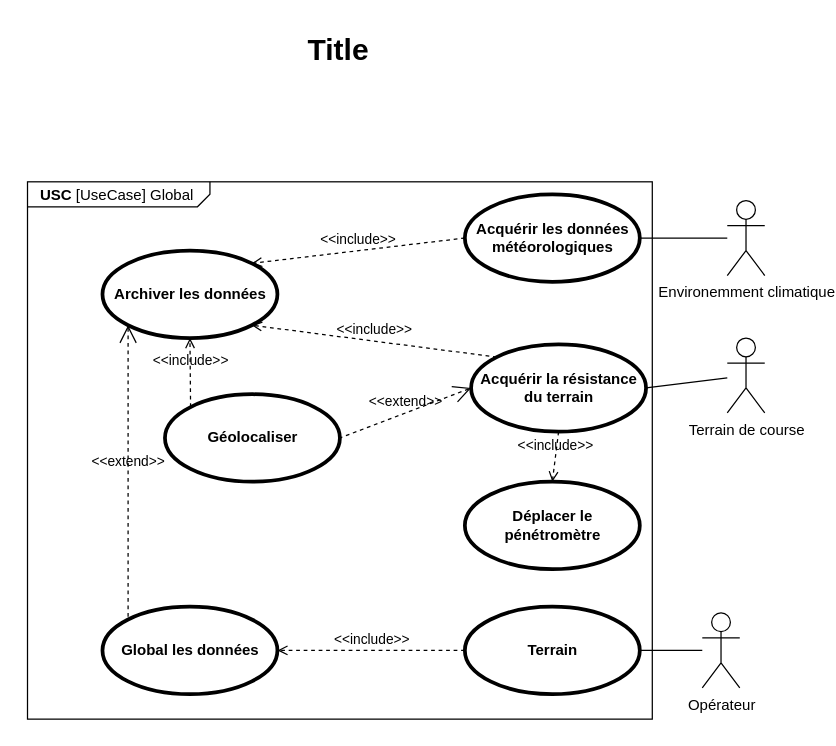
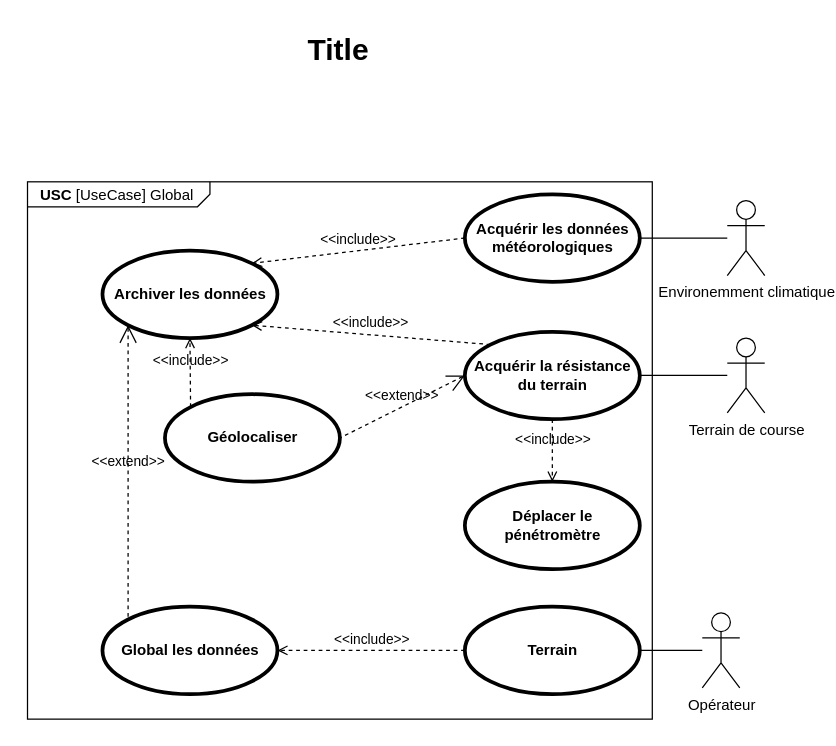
node "Acquérir la résistance du terrain": moved (559, 388) -> (553, 376)
